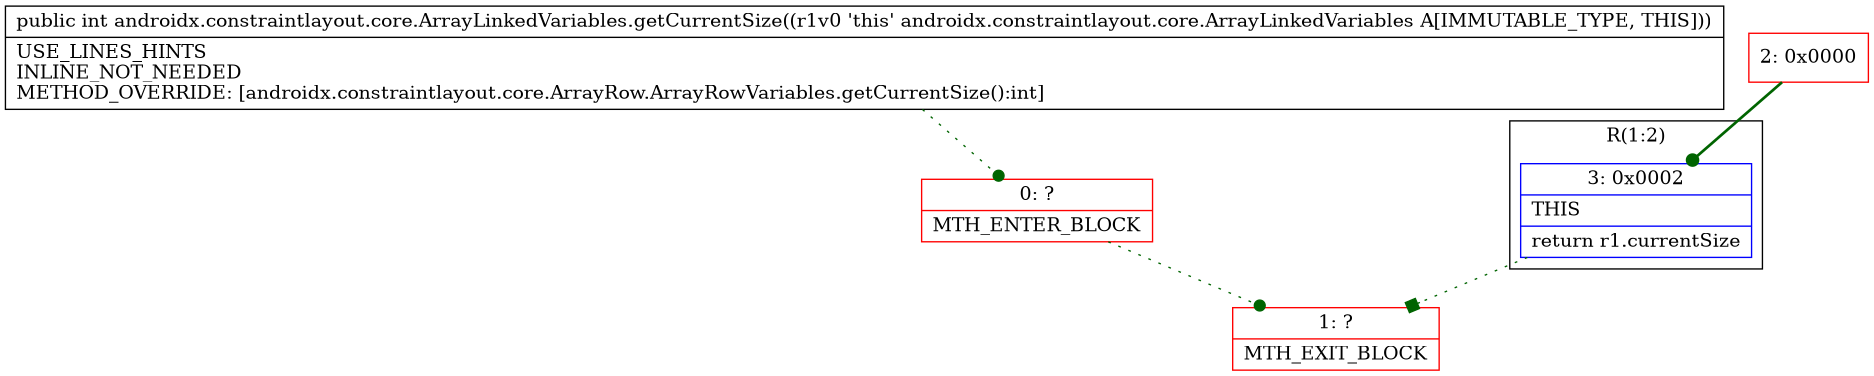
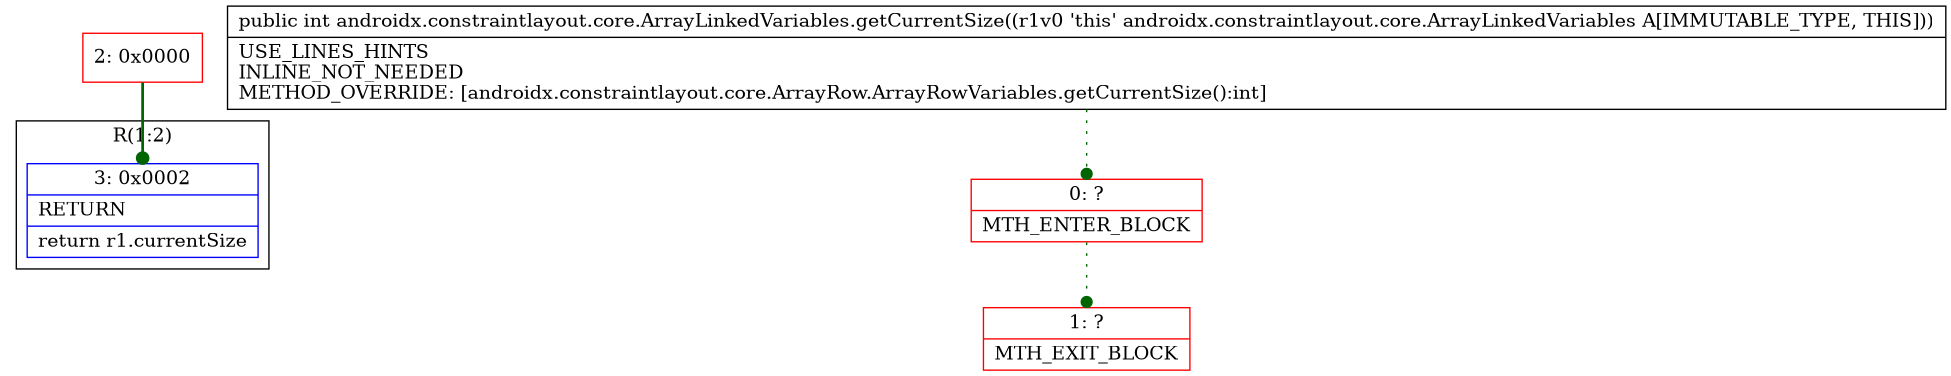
node "3: 0x0002": text "THIS" -> "RETURN"
edge "3: 0x0002" -> "1: ?": removed
